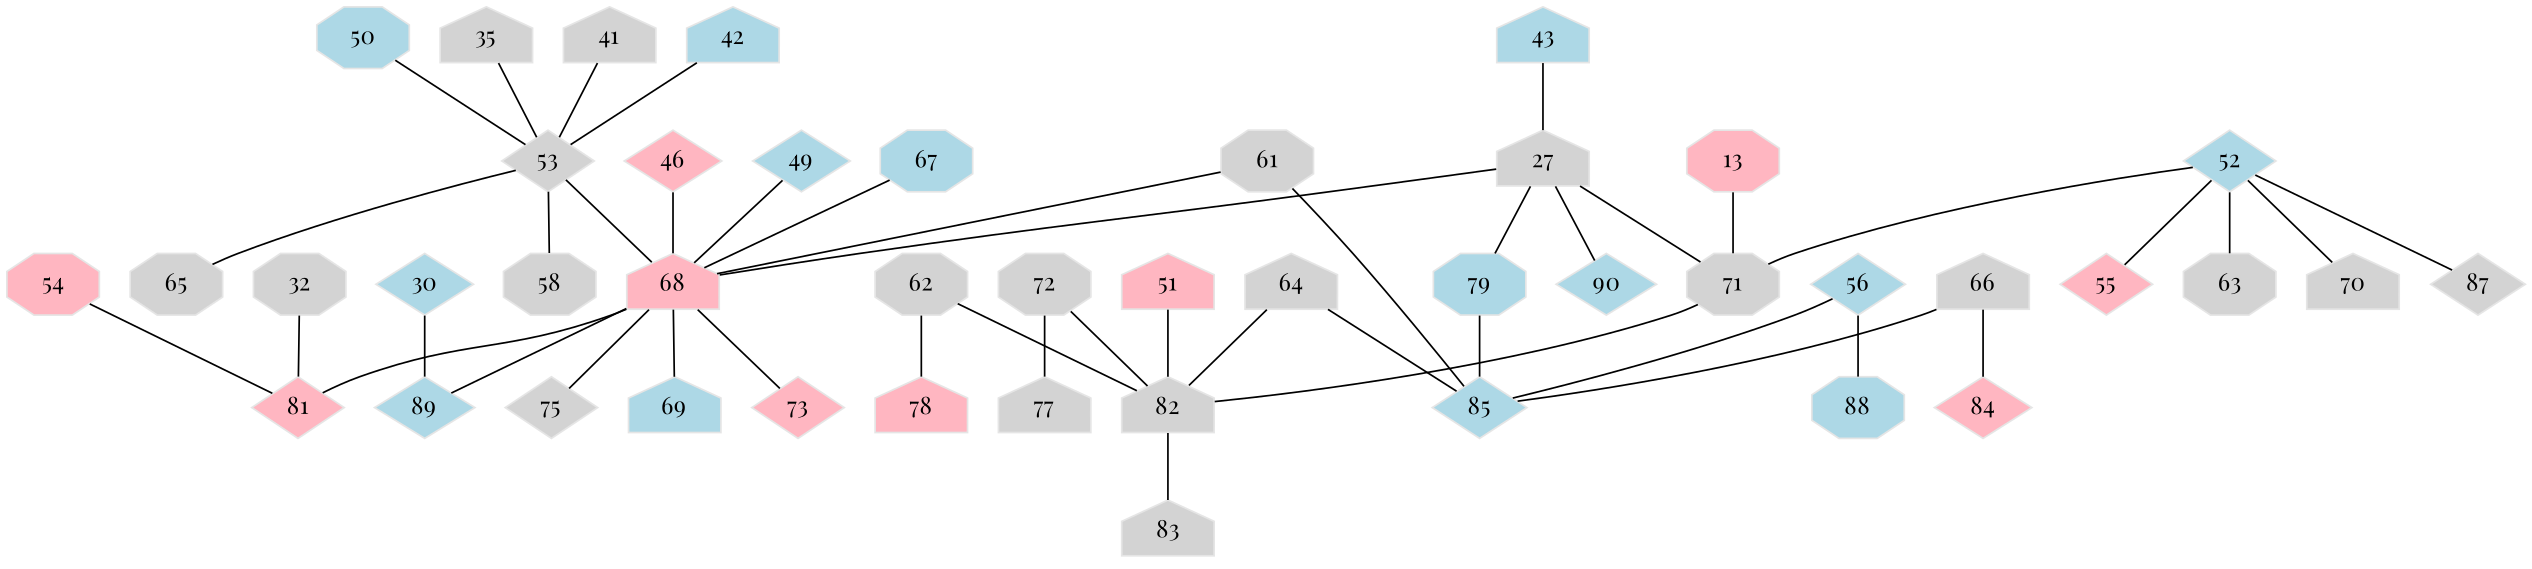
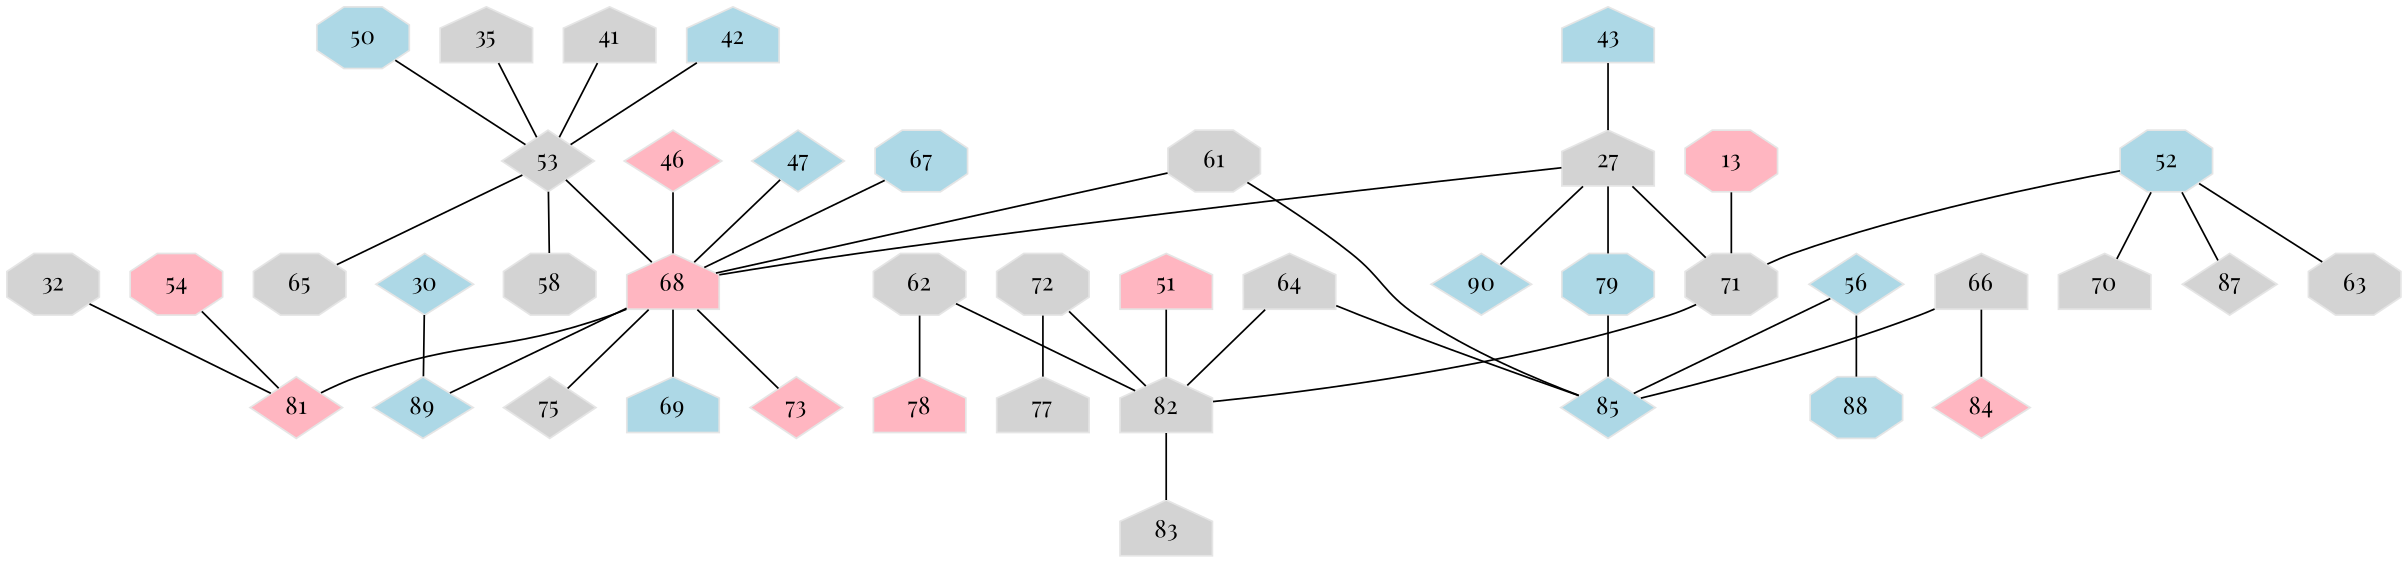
node "49": label "49" -> "47"
node "52": shape diamond -> octagon
node "55": removed
